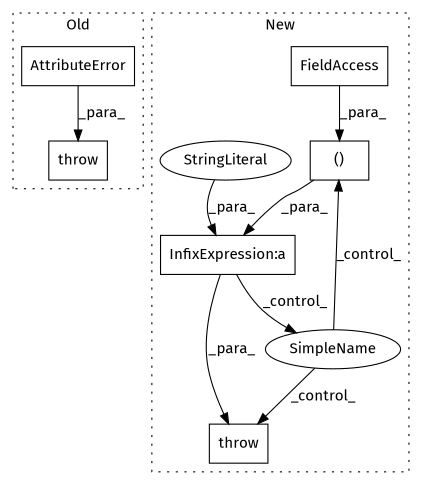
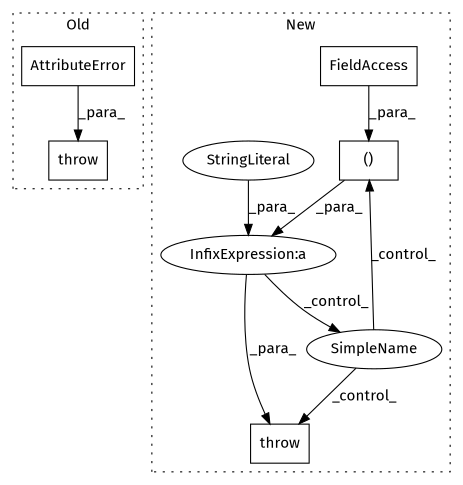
node "InfixExpression:a": shape box -> ellipse
